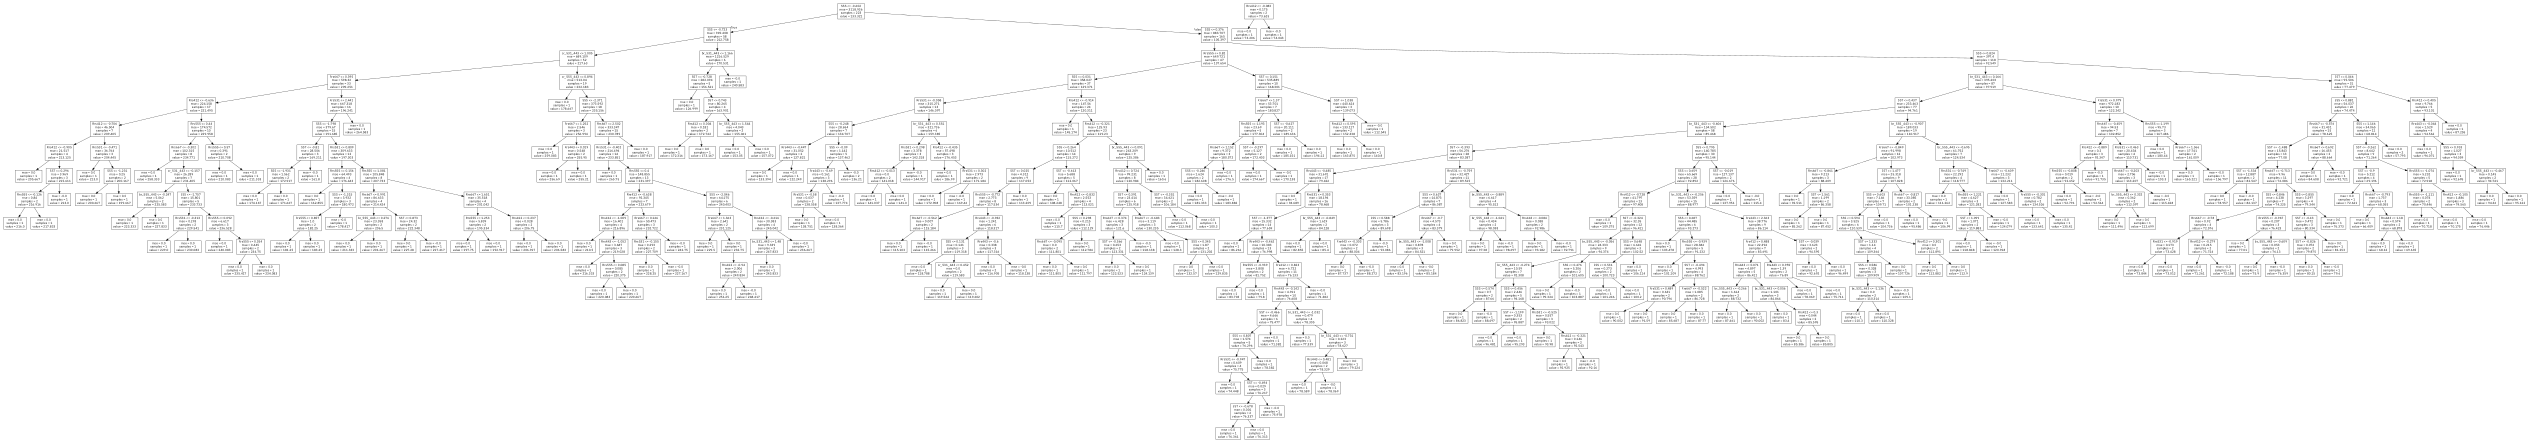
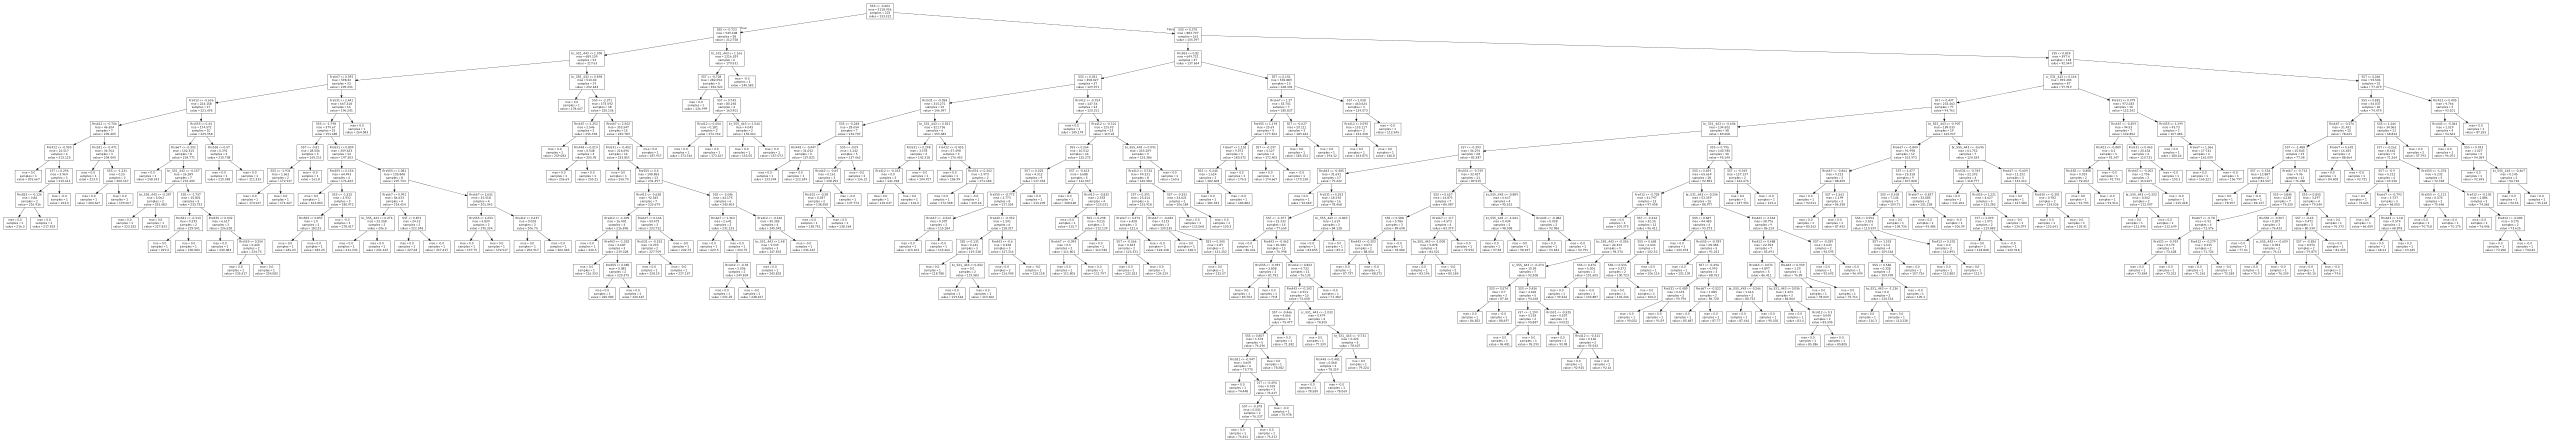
edge "Rrs412 <= -0.105 mse = 1.886 samples = 3 value = 74.565" -> "Rrs412 <= -0.083 mse = 0.175 samples = 2 value = 73.625": added
node "mse = 0.0 samples = 1 value = 129.835": removed
